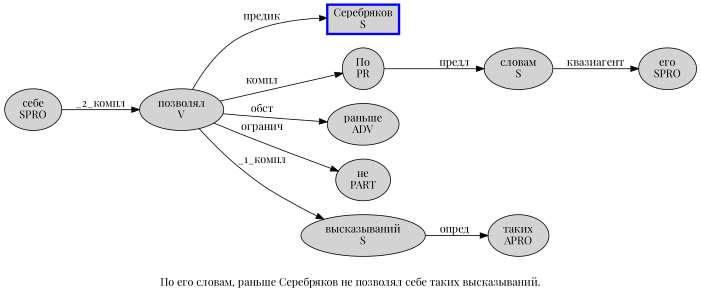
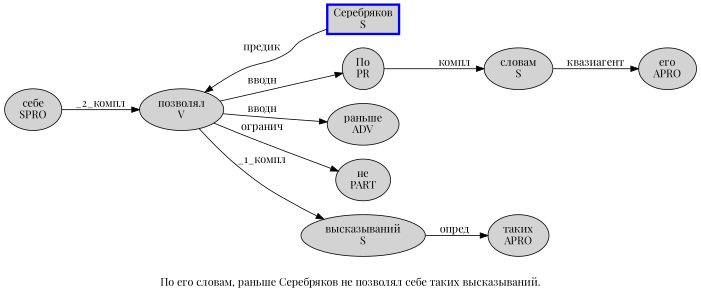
edge "позволял V" -> "Серебряков S": reversed
edge "По PR" -> "словам S": label "предл" -> "компл"
node "его SPRO": label "его SPRO" -> "его APRO"
edge "позволял V" -> "По PR": label "компл" -> "вводн"
edge "позволял V" -> "раньше ADV": label "обст" -> "вводн"
